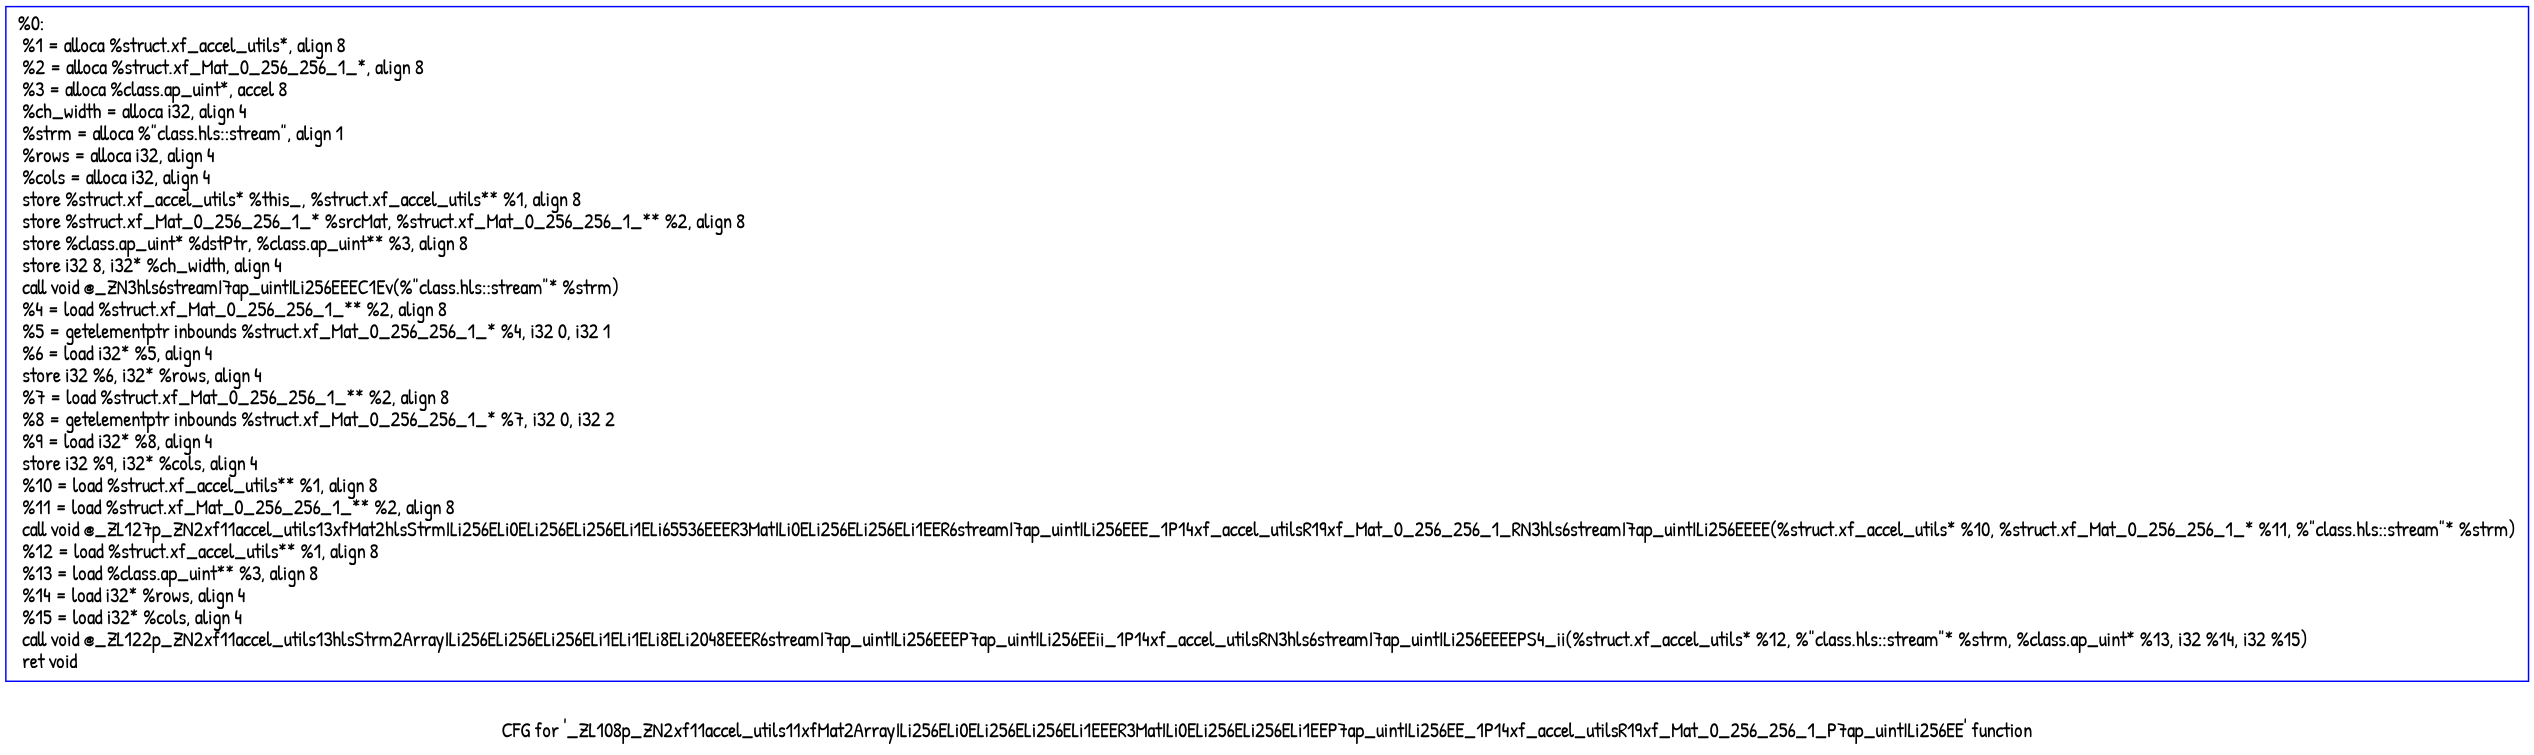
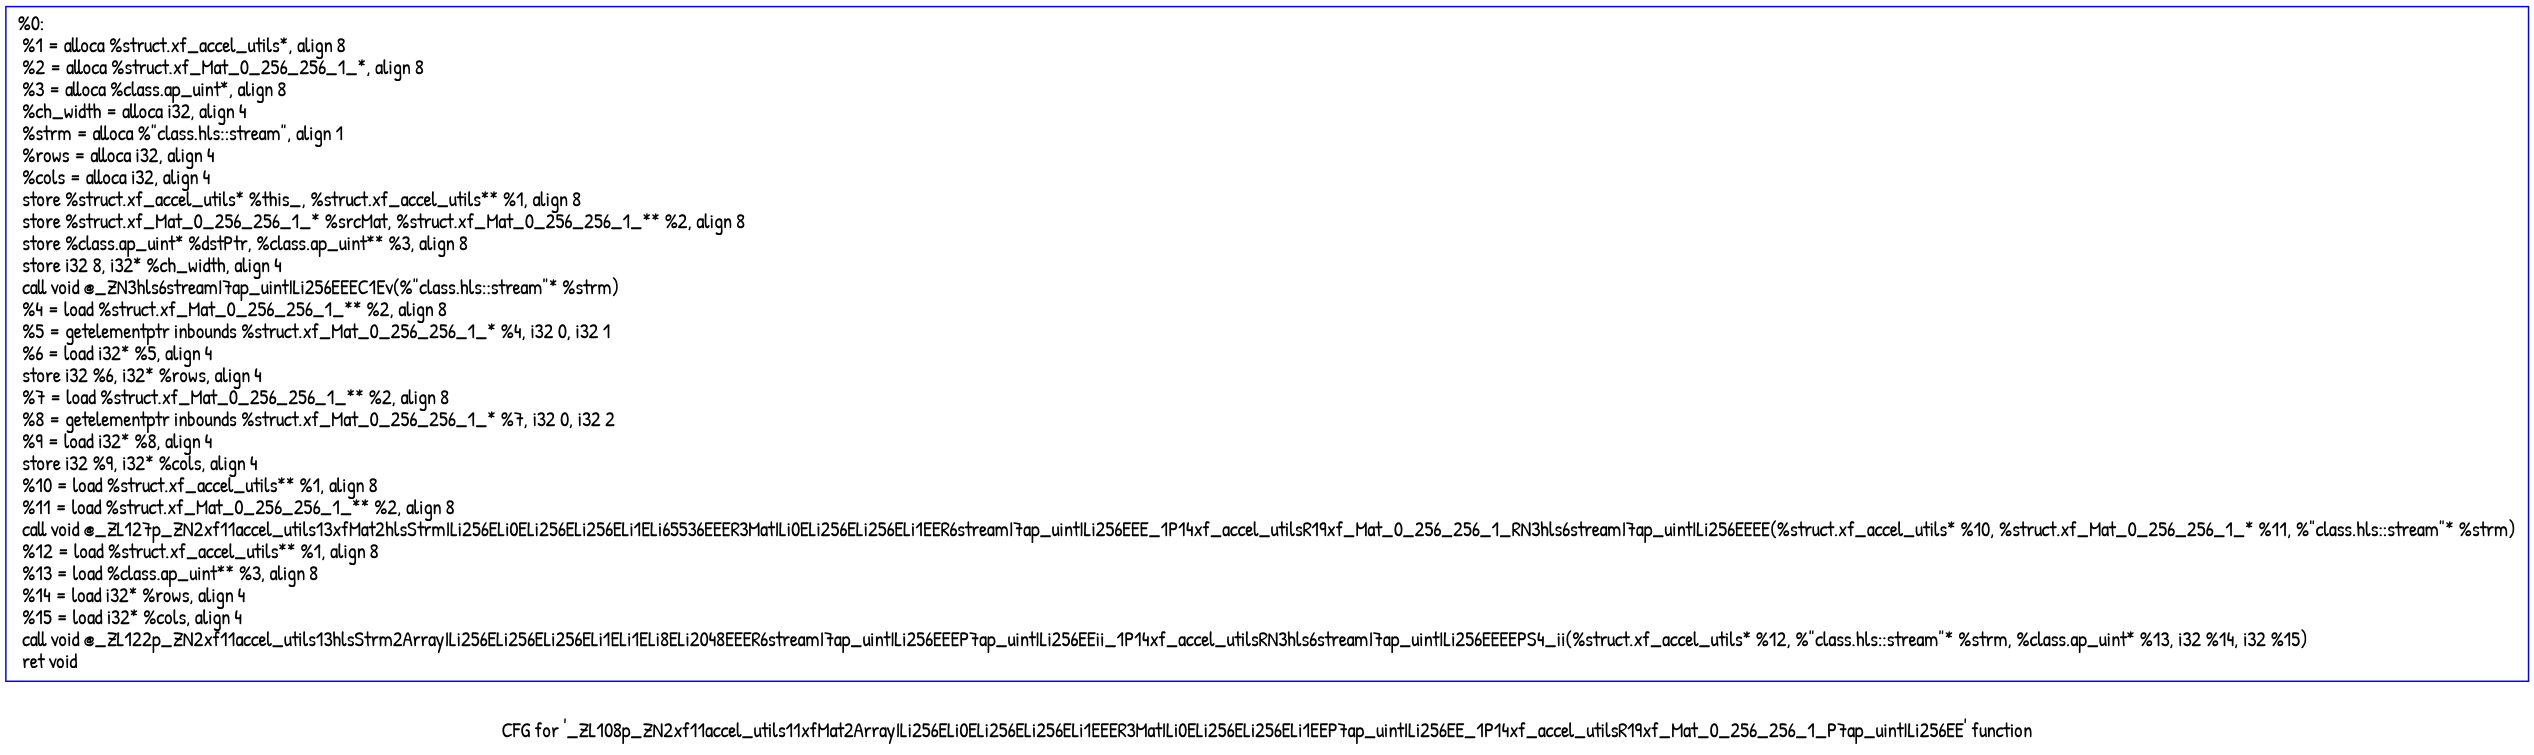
node "%0:": text "%3 = alloca %class.ap_uint*, accel 8" -> "%3 = alloca %class.ap_uint*, align 8"
